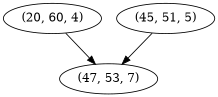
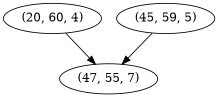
node "(45, 51, 5)": label "(45, 51, 5)" -> "(45, 59, 5)"
node "(47, 53, 7)": label "(47, 53, 7)" -> "(47, 55, 7)"
